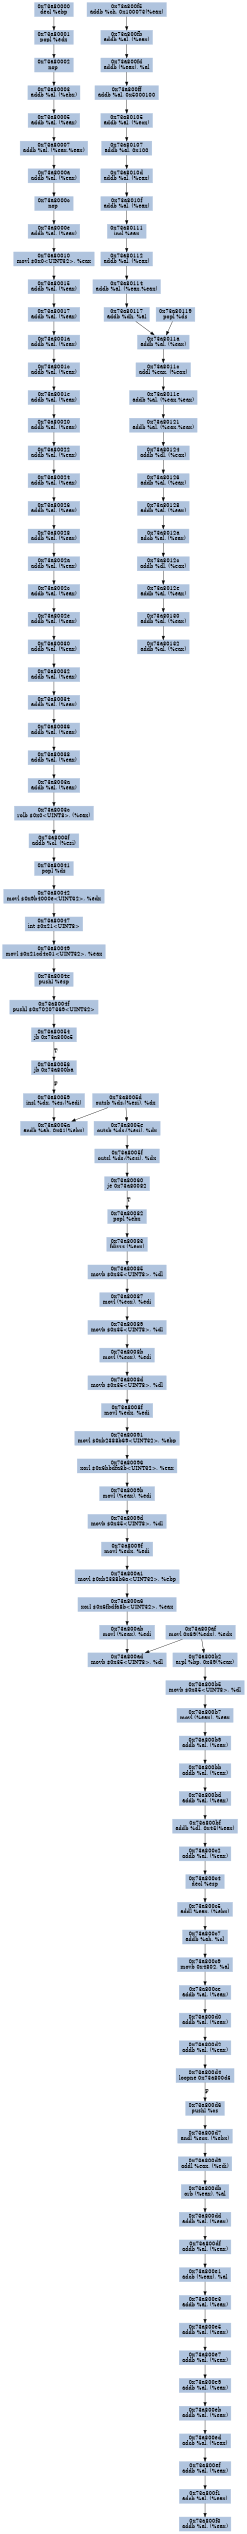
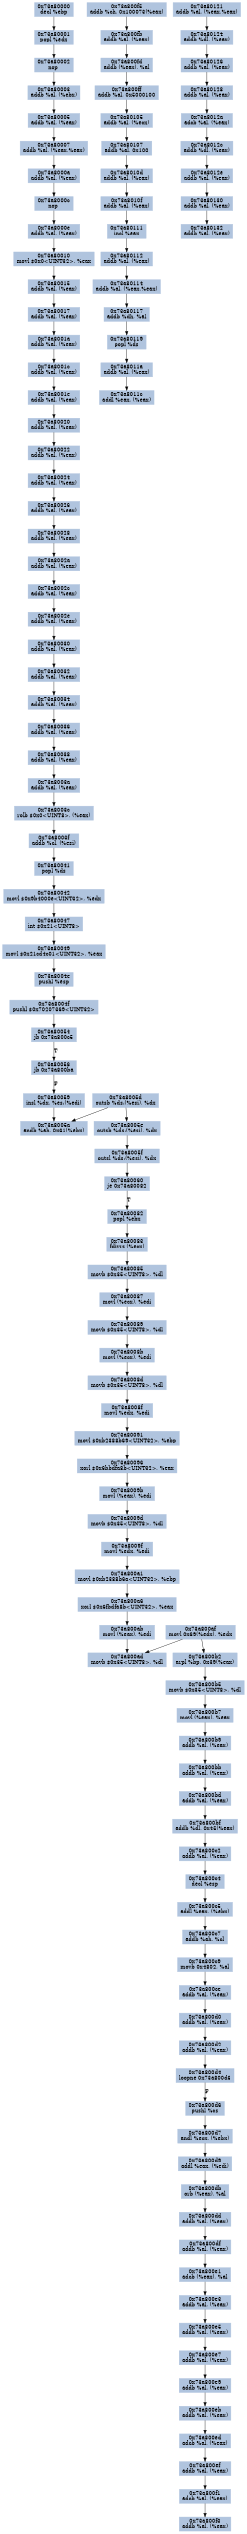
edge "0x73a80117 addb %dh, %al" -> "0x73a8011a addb %al, (%eax)": now "0x73a80117 addb %dh, %al" -> "0x73a80119 popl %ds"
node "0x73a8011e addb %al, (%eax,%eax)": removed
